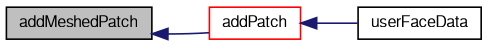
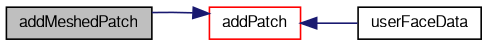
edge "addPatch" -> "addMeshedPatch": reversed
